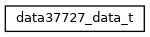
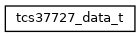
node "data37727_data_t": label "data37727_data_t" -> "tcs37727_data_t"
